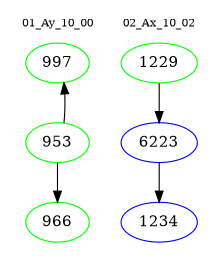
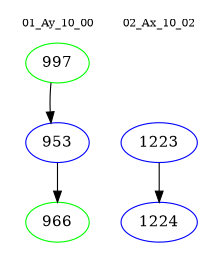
node "1229": removed
edge "953" -> "997": reversed
node "953": color green -> blue
node "6223": label "6223" -> "1223"
node "1234": label "1234" -> "1224"
